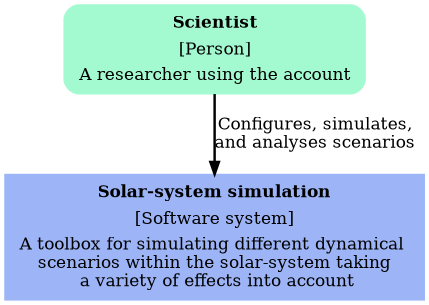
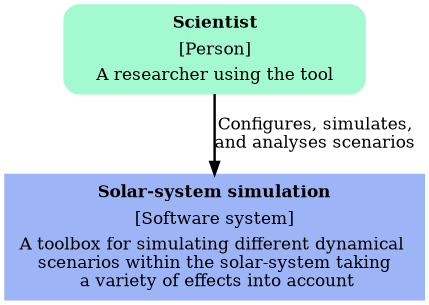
node "Scientist": text "A researcher using the account" -> "A researcher using the tool"
